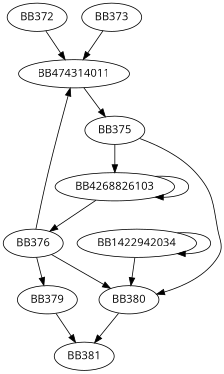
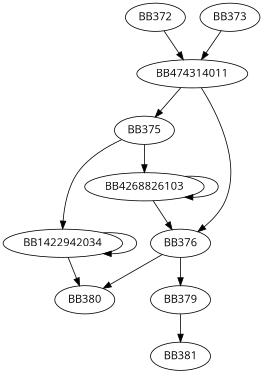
edge "BB376" -> "BB474314011": reversed
edge "BB375" -> "BB380": now "BB375" -> "BB1422942034"
edge "BB380" -> "BB381": removed
